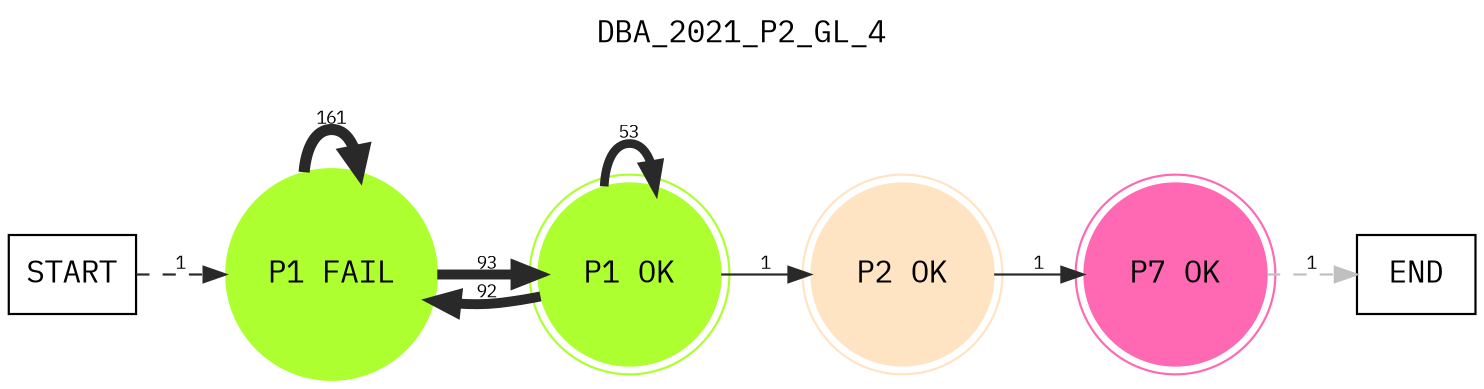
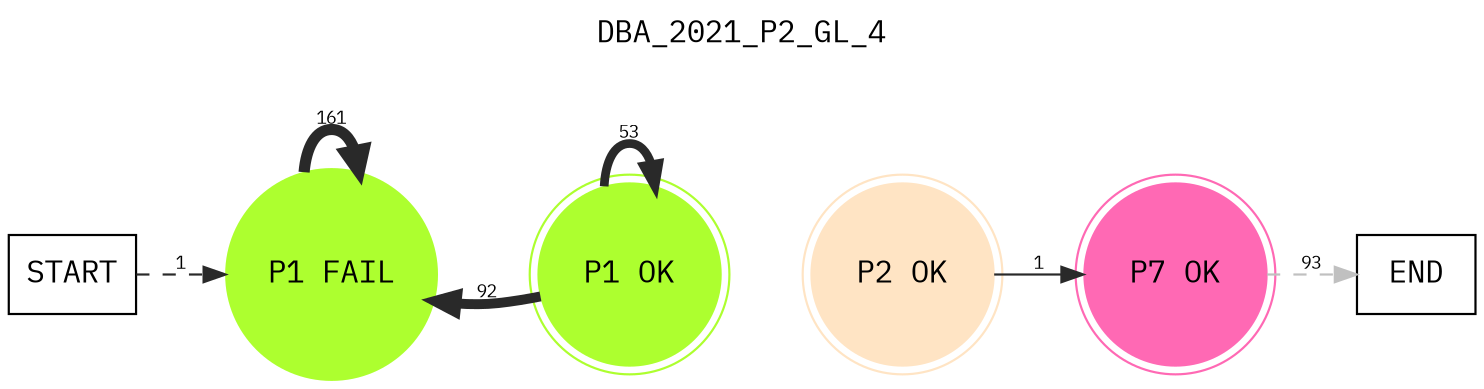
edge "P7 OK" -> "END": label "1" -> "93"
edge "P1 FAIL" -> "P1 OK": removed, label "93"
edge "P1 OK" -> "P2 OK": removed, label "1"
